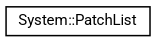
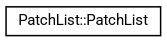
node "System::PatchList": label "System::PatchList" -> "PatchList::PatchList"
